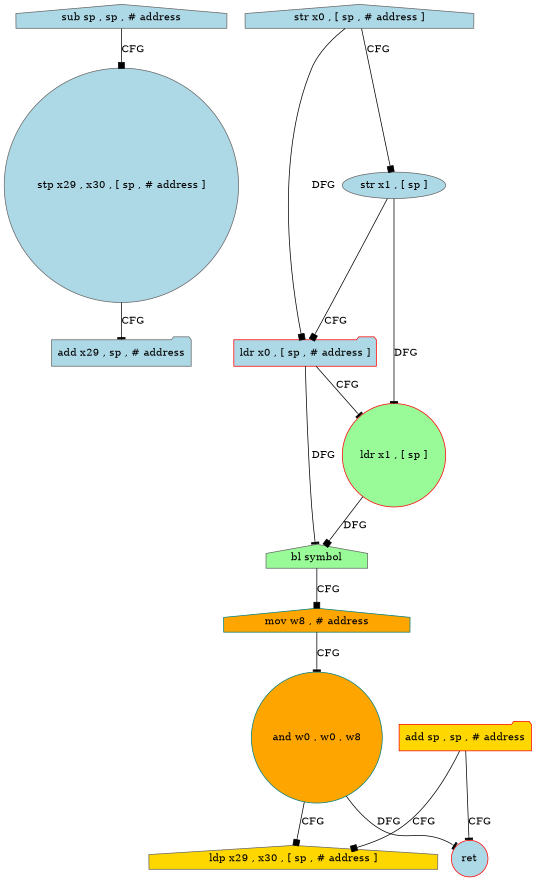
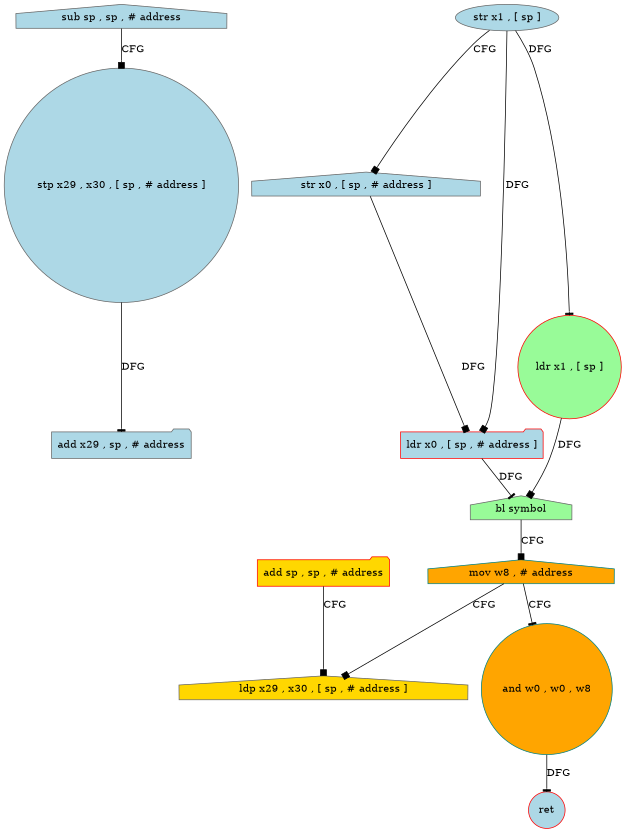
edge "str x0 , [ sp , # address ]" -> "str x1 , [ sp ]": reversed
edge "stp x29 , x30 , [ sp , # address ]" -> "add x29 , sp , # address": label "CFG" -> "DFG"
edge "str x1 , [ sp ]" -> "ldr x0 , [ sp , # address ]": label "CFG" -> "DFG"
edge "ldr x0 , [ sp , # address ]" -> "ldr x1 , [ sp ]": removed, label "CFG"
edge "add sp , sp , # address" -> "ret": removed, label "CFG"
edge "and w0 , w0 , w8" -> "ldp x29 , x30 , [ sp , # address ]": now "mov w8 , # address" -> "ldp x29 , x30 , [ sp , # address ]"
